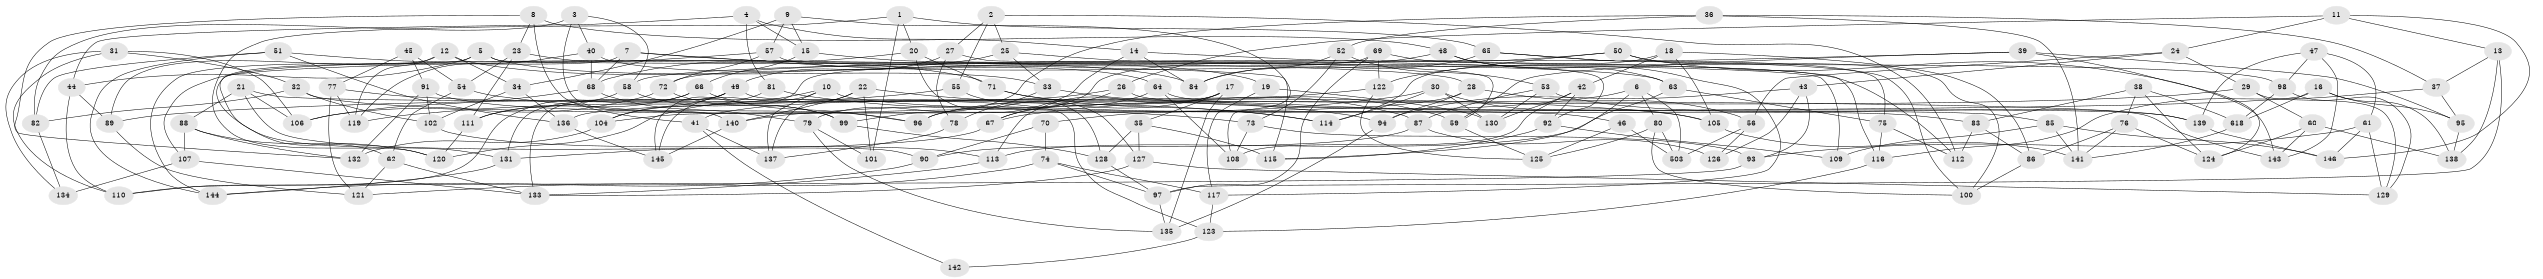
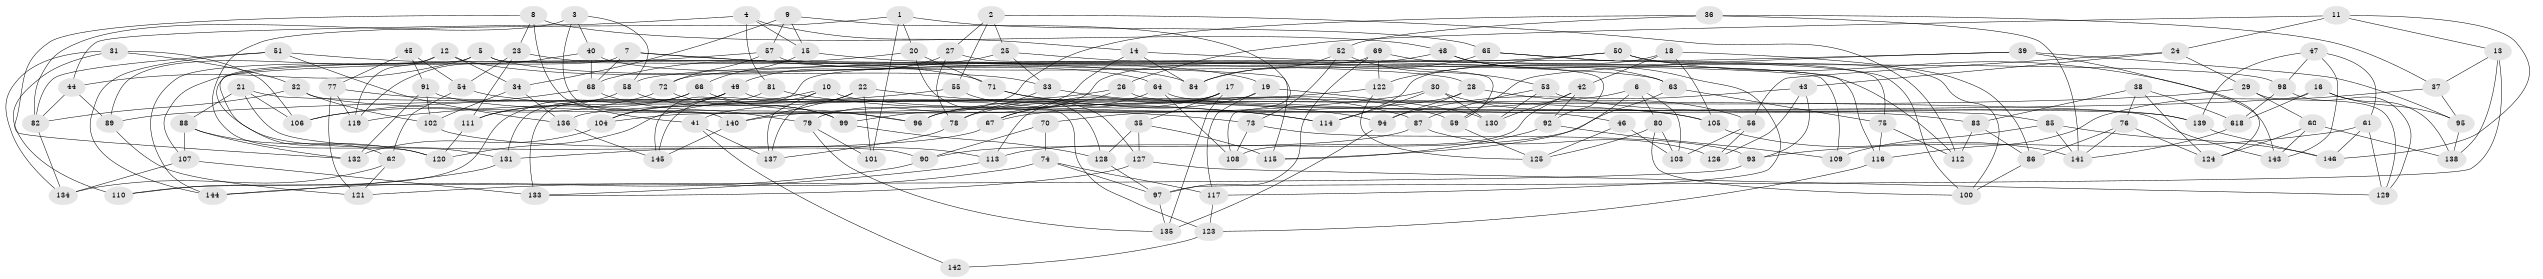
edge "19" -- "78": added
edge "44" -- "110": now "44" -- "82"
node "503": label "503" -> "103"
edge "62" -- "133": now "62" -- "134"
